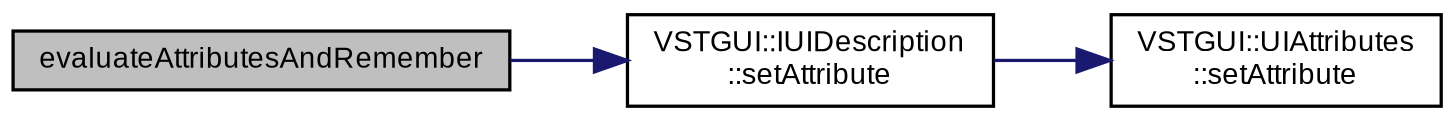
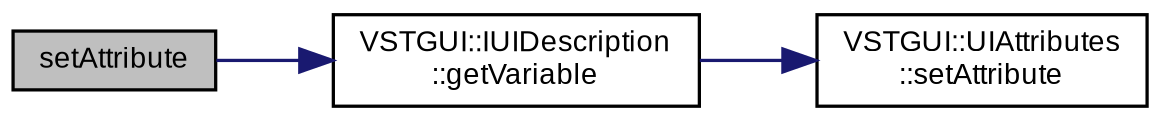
node "evaluateAttributesAndRemember": label "evaluateAttributesAndRemember" -> "setAttribute"
node "VSTGUI::IUIDescription ::setAttribute": label "VSTGUI::IUIDescription ::setAttribute" -> "VSTGUI::IUIDescription ::getVariable"
